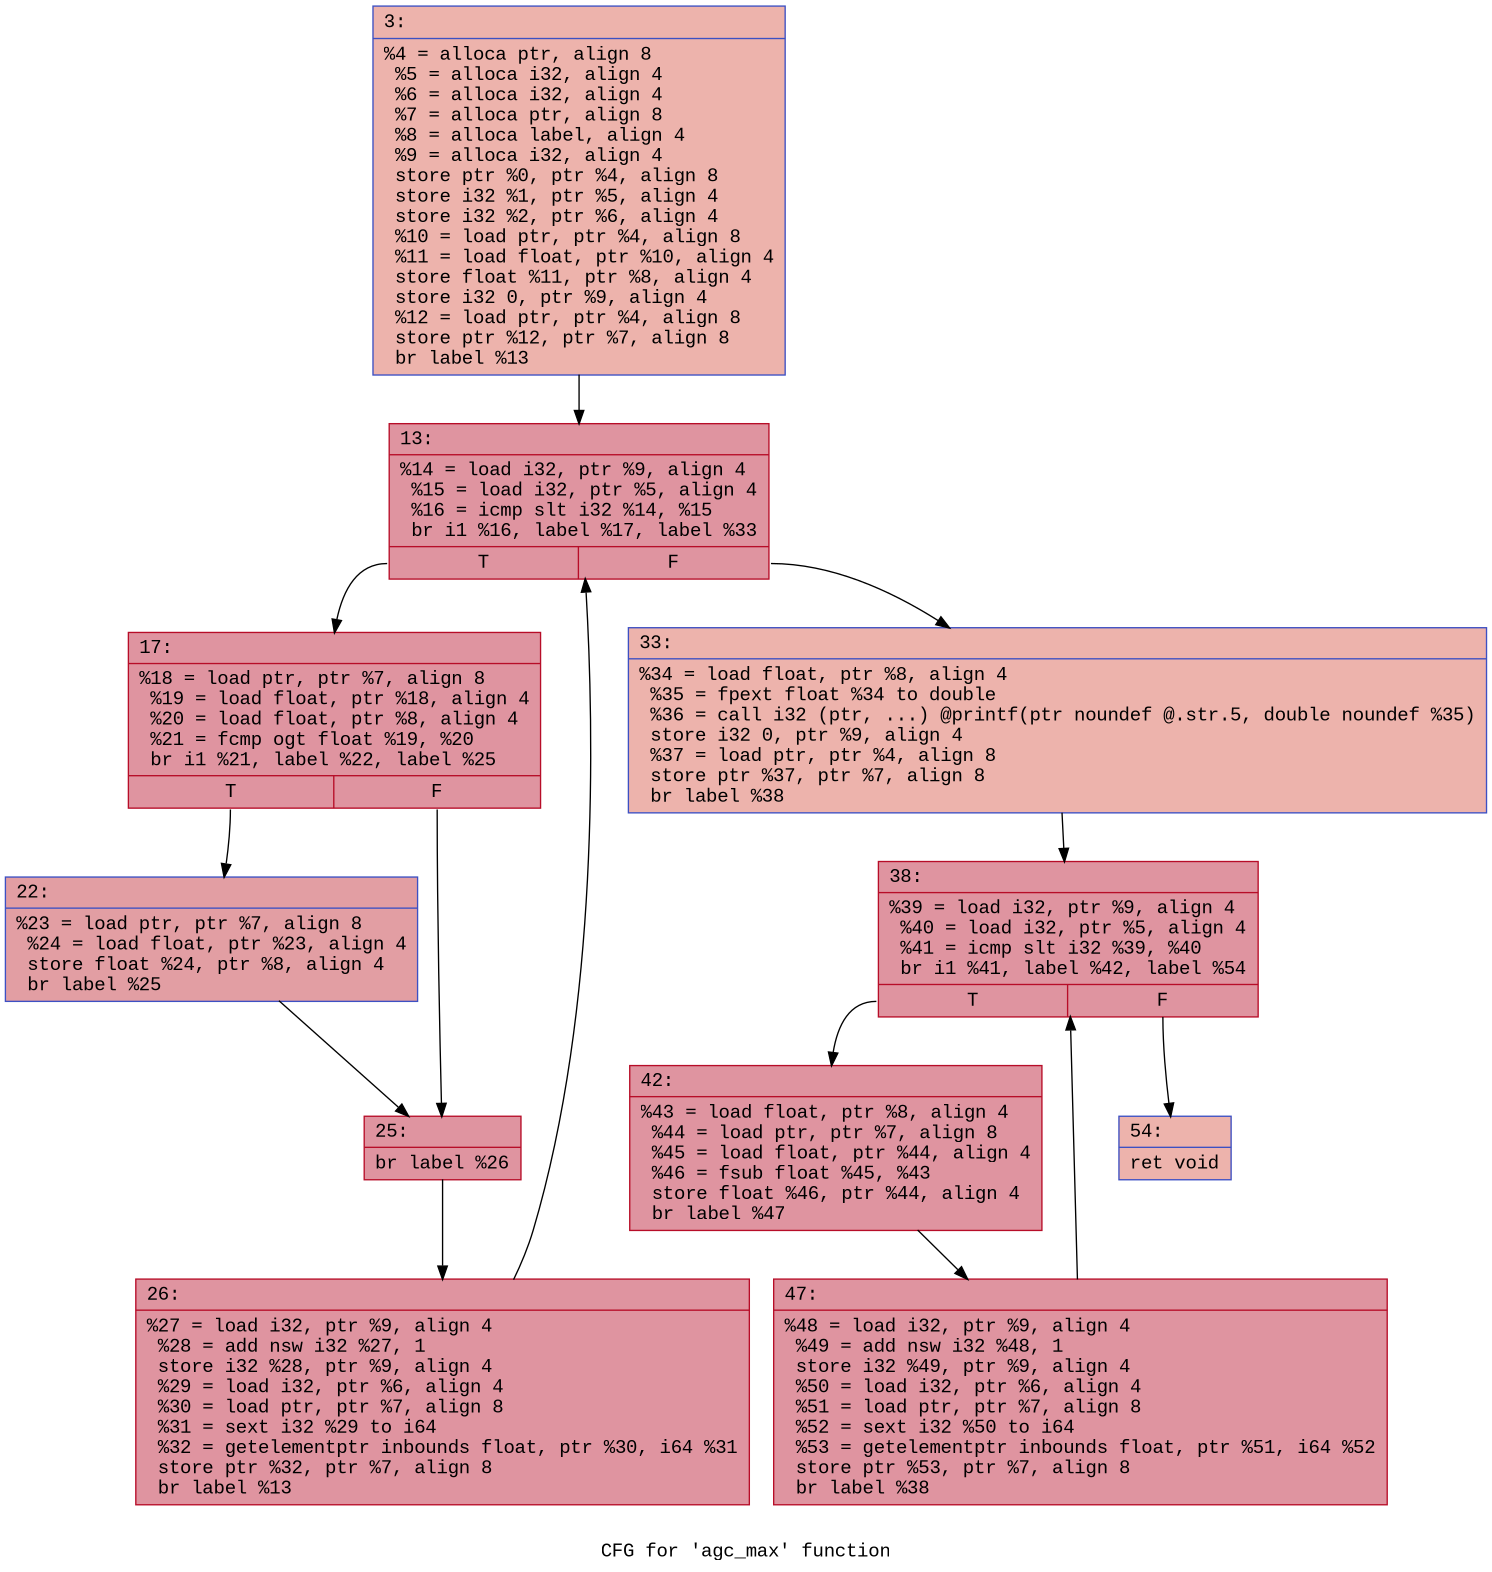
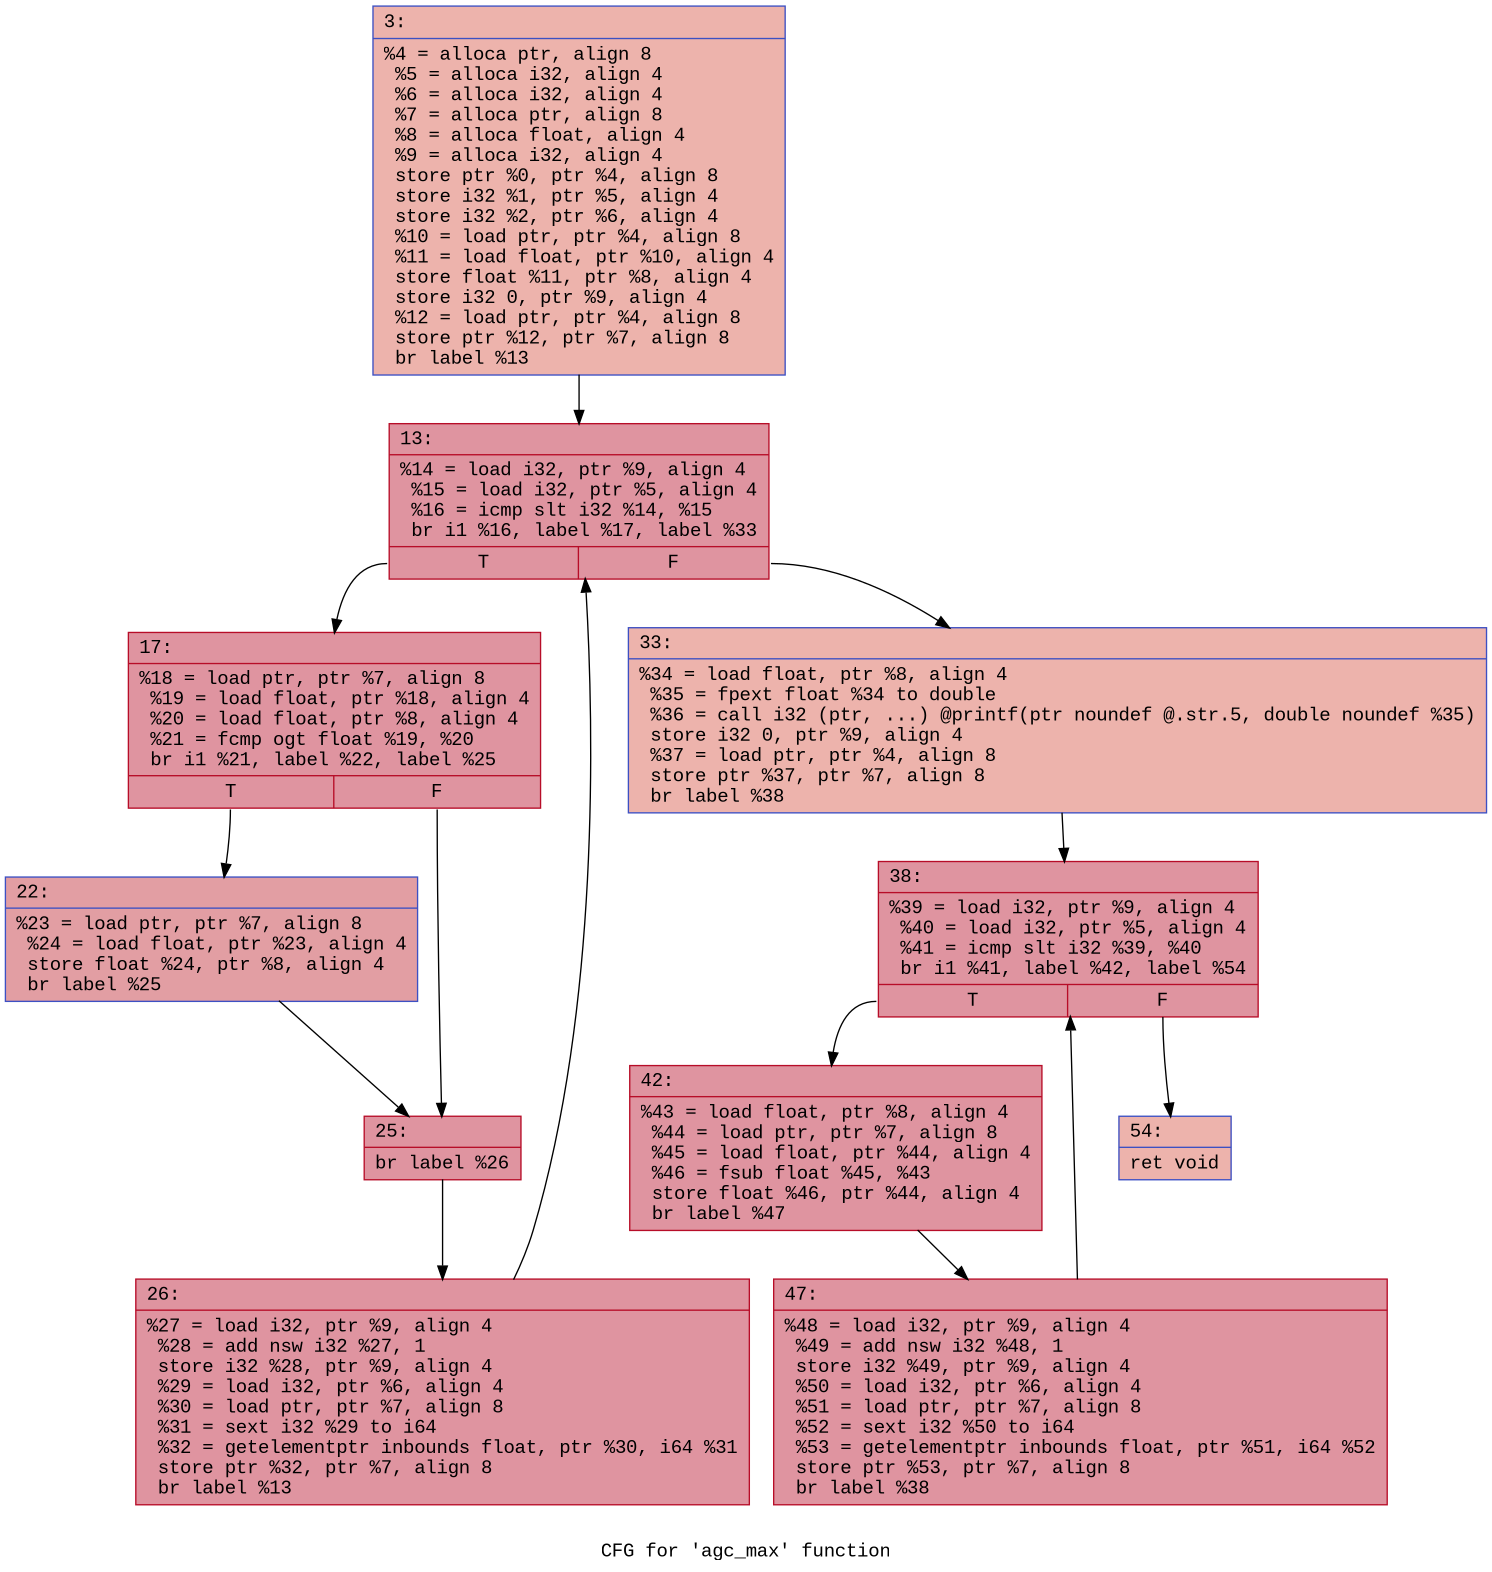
node "3:": text "%8 = alloca label, align 4" -> "%8 = alloca float, align 4"
